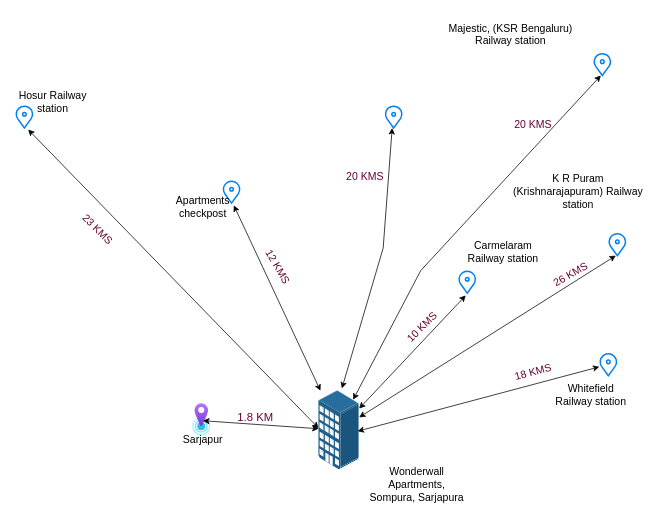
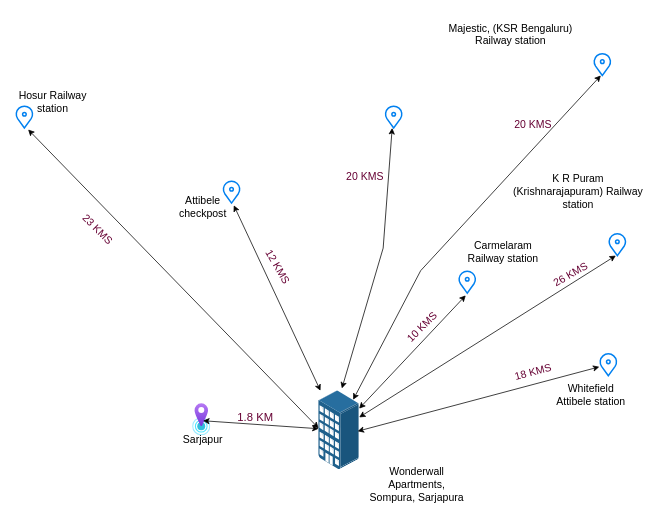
node "Apartments checkpost": label "Apartments checkpost" -> "Attibele checkpost"
node "Whitefield Railway station": label "Whitefield Railway station" -> "Whitefield Attibele station"
